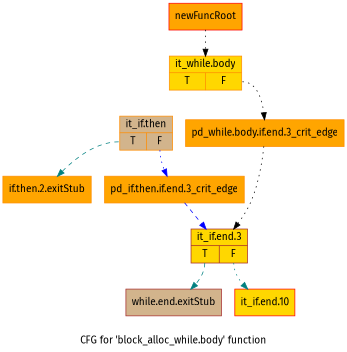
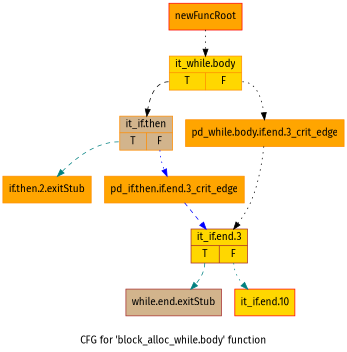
edge "it_while.body" -> "it_if.then": added
